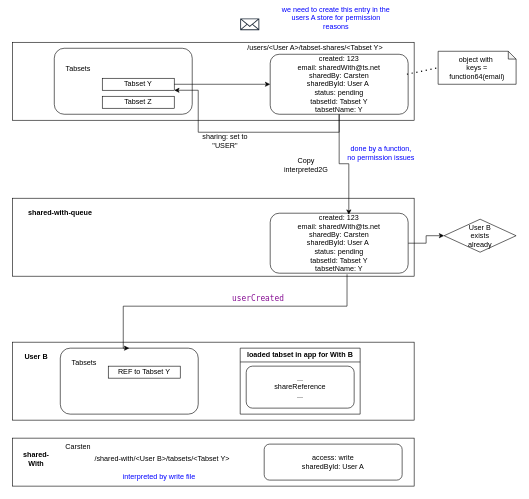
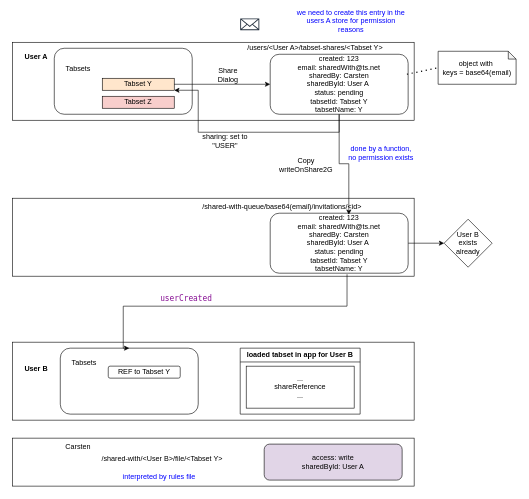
node "we need to create this entry in the users A store for permission reasons": moved (336, 18) -> (351, 21)
node "User A": added
node "object with keys = function64(email)": label "object with keys = function64(email)" -> "object with keys = base64(email)"
node "Share Dialog": added
node "Tabset Y": fillcolor #ffffff -> #ffe6cc
node "Tabset Z": fillcolor #ffffff -> #f8cecc
node "done by a function, no permission issues": label "done by a function, no permission issues" -> "done by a function, no permission exists"
node "Copy interpreted2G": label "Copy interpreted2G" -> "Copy writeOnShare2G"
node "/shared-with-queue/base64(email)/invitations/<id>": added
node "shared-with-queue": removed
node "User B exists already": size 72x33 -> 48x48
node "userCreated": moved (267, 303) -> (195, 303)
node "loaded tabset in app for With B": label "loaded tabset in app for With B" -> "loaded tabset in app for User B"
node "User B": moved (36, 357) -> (36, 369)
node "REF to Tabset Y": shape rectangle -> rounded rectangle
node "... shareReference ...": shape rounded rectangle -> rectangle
node "shared-With": removed
node "/shared-with/<User B>/tabsets/<Tabset Y>": label "/shared-with/<User B>/tabsets/<Tabset Y>" -> "/shared-with/<User B>/file/<Tabset Y>"
node "access: write sharedById: User A": fillcolor #ffffff -> #e1d5e7
node "interpreted by write file": label "interpreted by write file" -> "interpreted by rules file"
